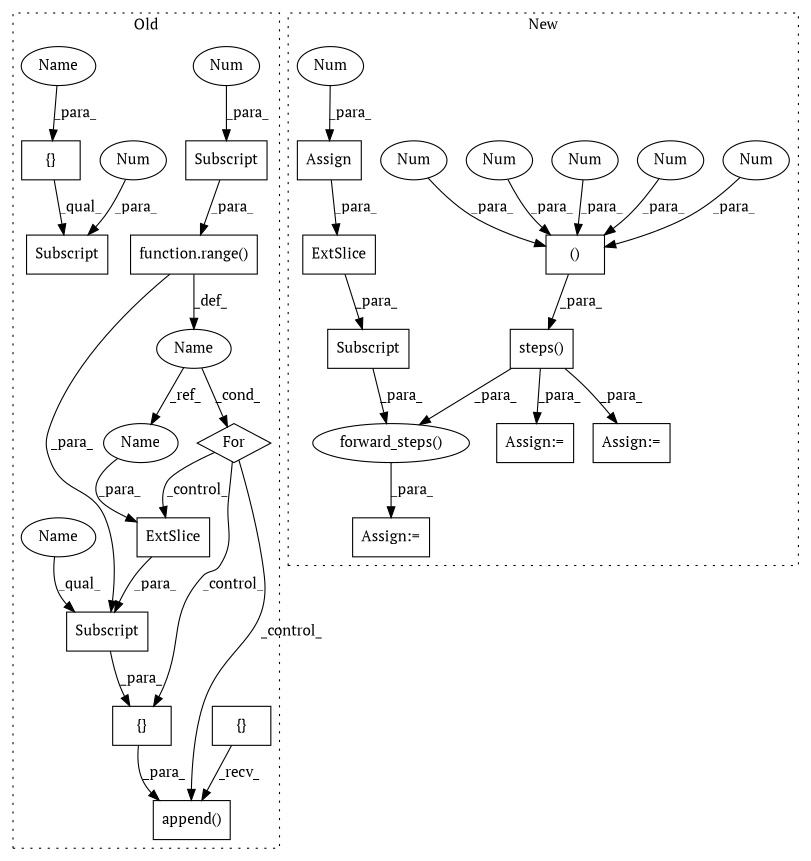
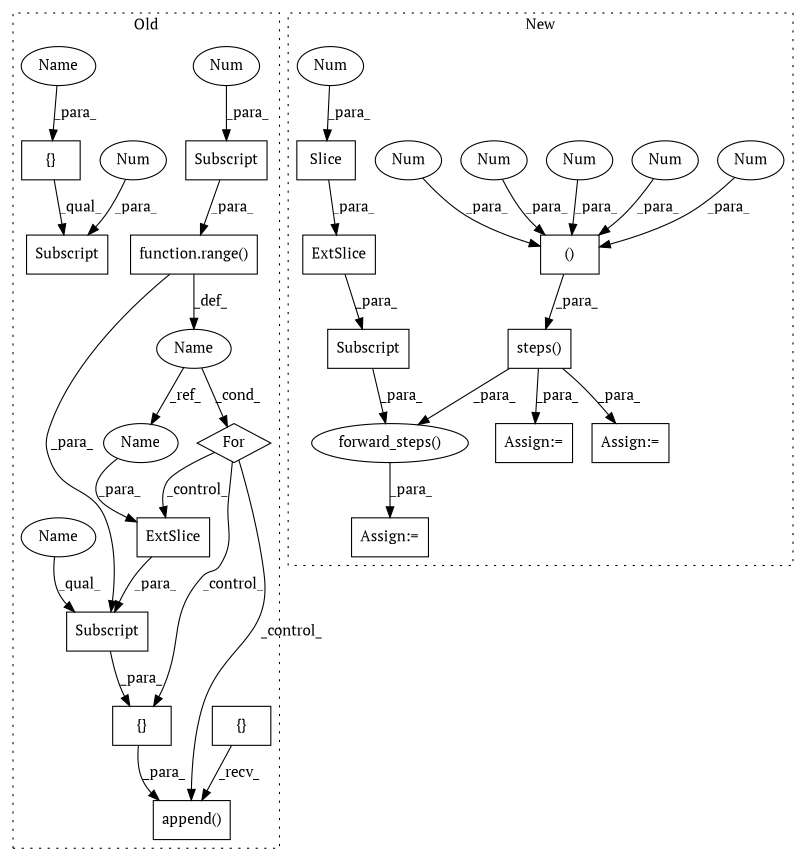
node "Assign": label "Assign" -> "Slice"
